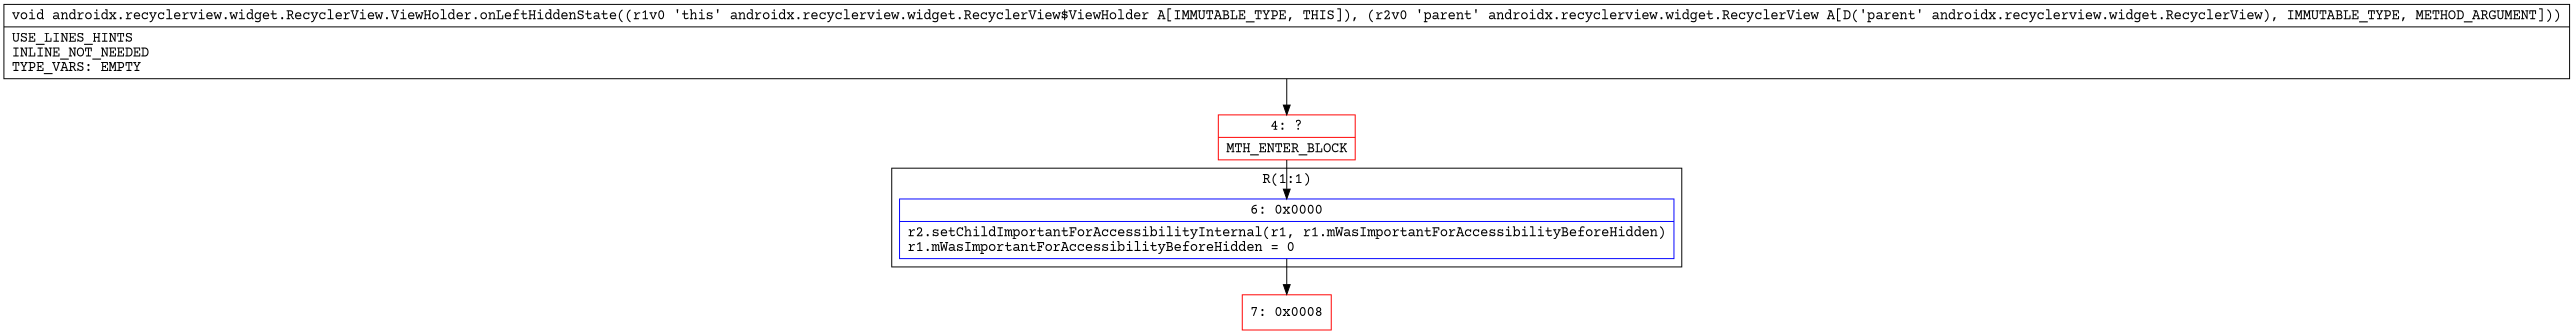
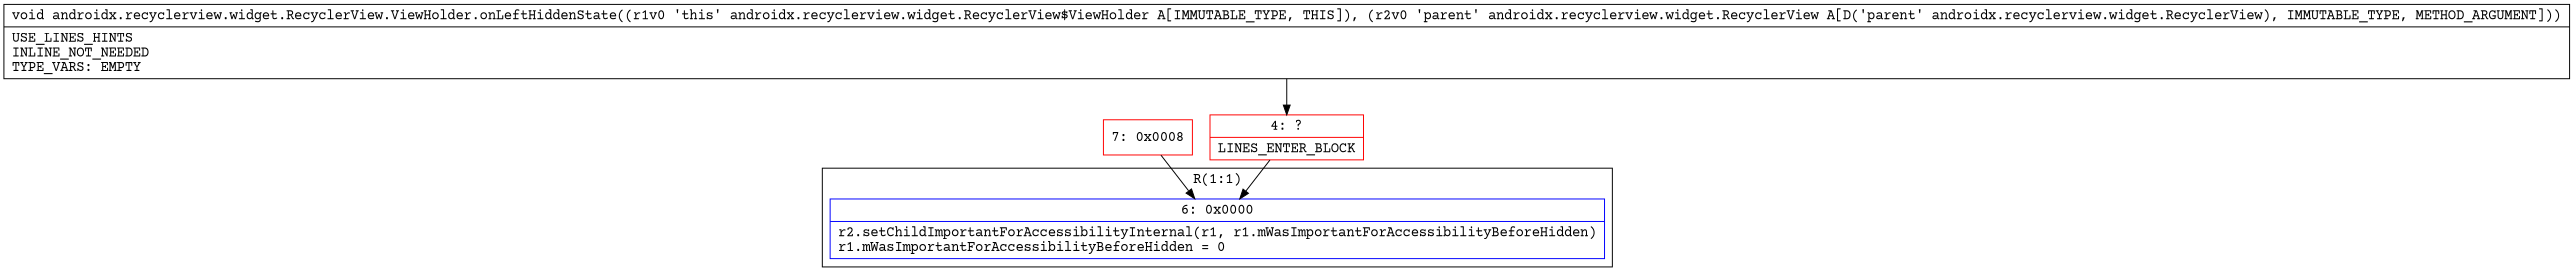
node "4: ?": text "MTH_ENTER_BLOCK" -> "LINES_ENTER_BLOCK"
edge "6: 0x0000" -> "7: 0x0008": reversed
